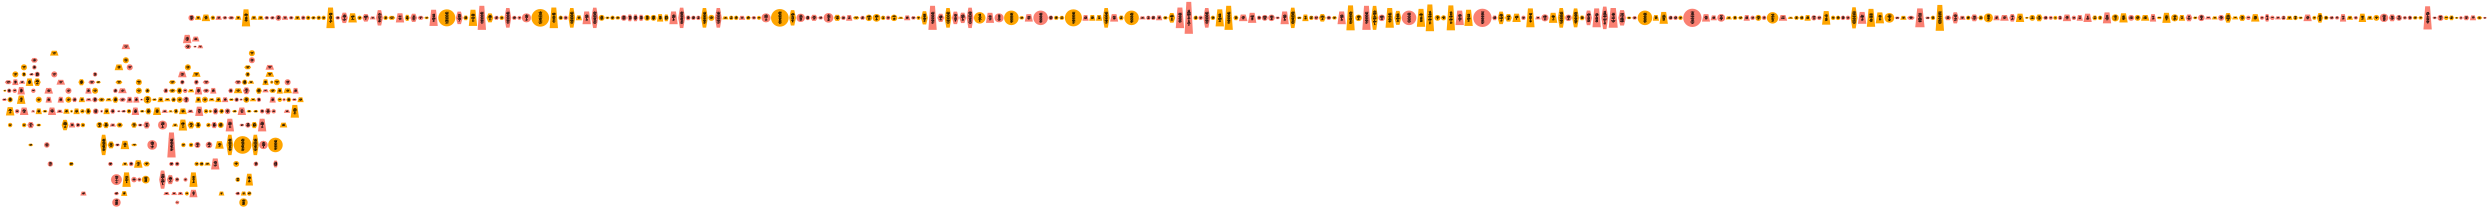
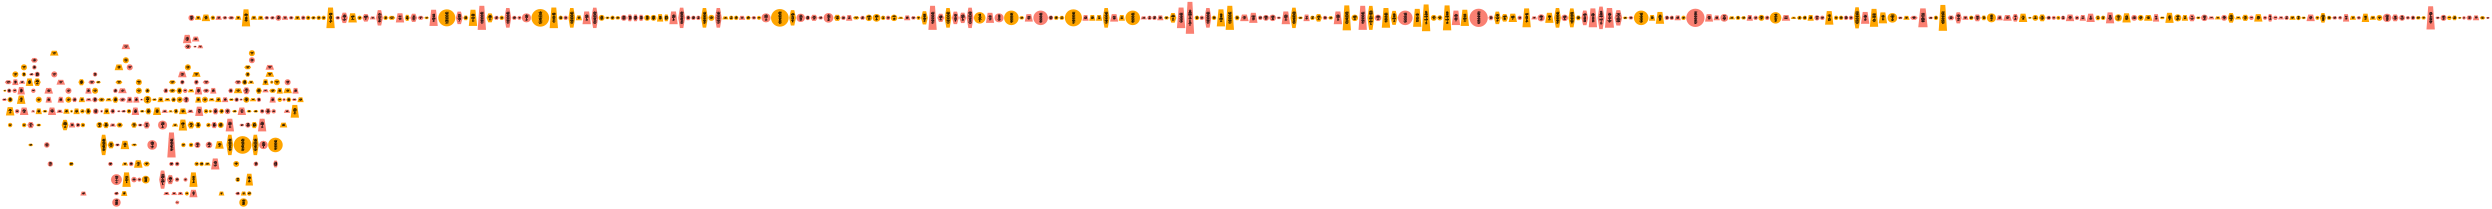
node "# 0x14cc JUMPDEST GT ISZERO PUSHX Data JUMPI": shape hexagon -> trapezium
node "# 0x17c6 JUMPDEST MLOAD LT ISZERO PUSHX Data JUMPI": fillcolor orange -> salmon
node "# 0x17dd PUSHX Data PUSHX Data JUMP": removed
node "# 0x1eea JUMPDEST PUSHX Data PUSHX Data JUMP": added
